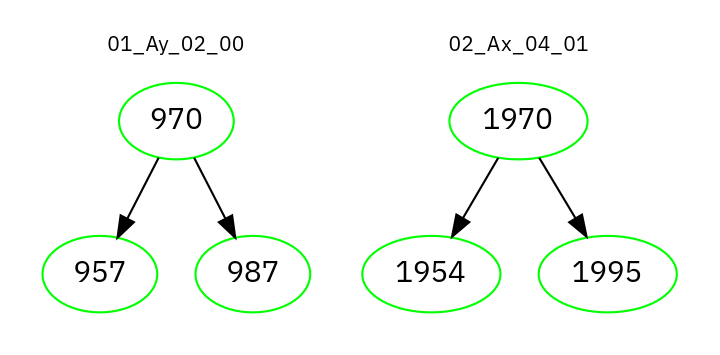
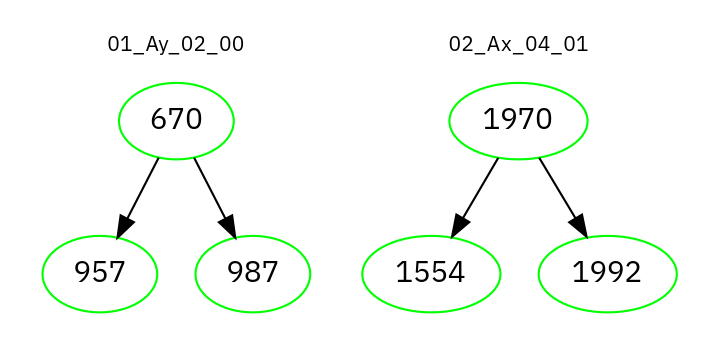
node "970": label "970" -> "670"
node "1954": label "1954" -> "1554"
node "1995": label "1995" -> "1992"
